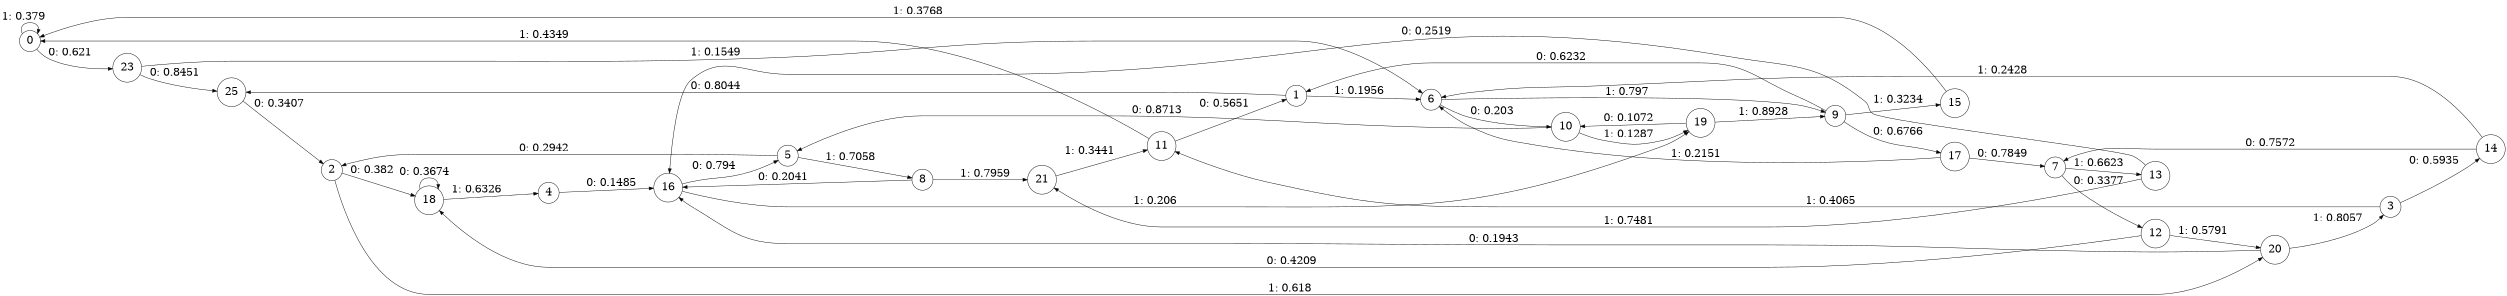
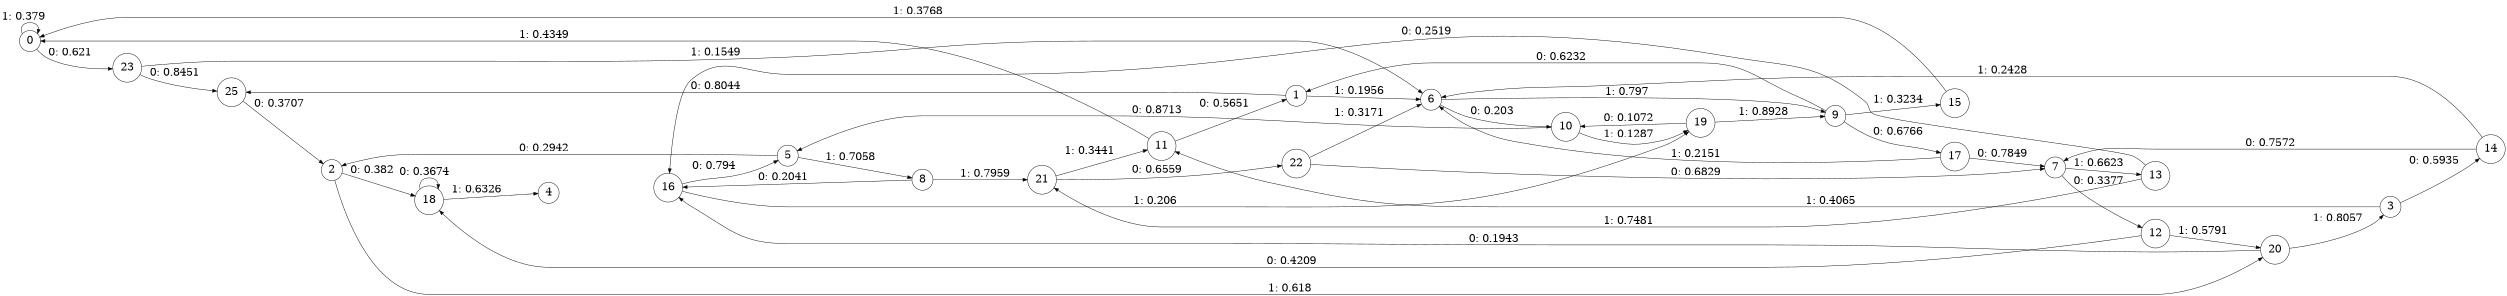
edge "25" -> "2": label "0: 0.3407   " -> "0: 0.3707   "
node "22": added
edge "4" -> "16": removed, label "0: 0.1485"
